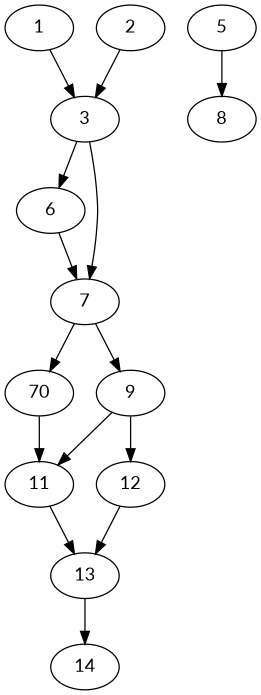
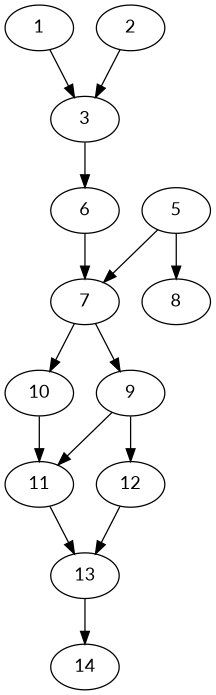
edge "3" -> "7": now "5" -> "7"
node "70": label "70" -> "10"
